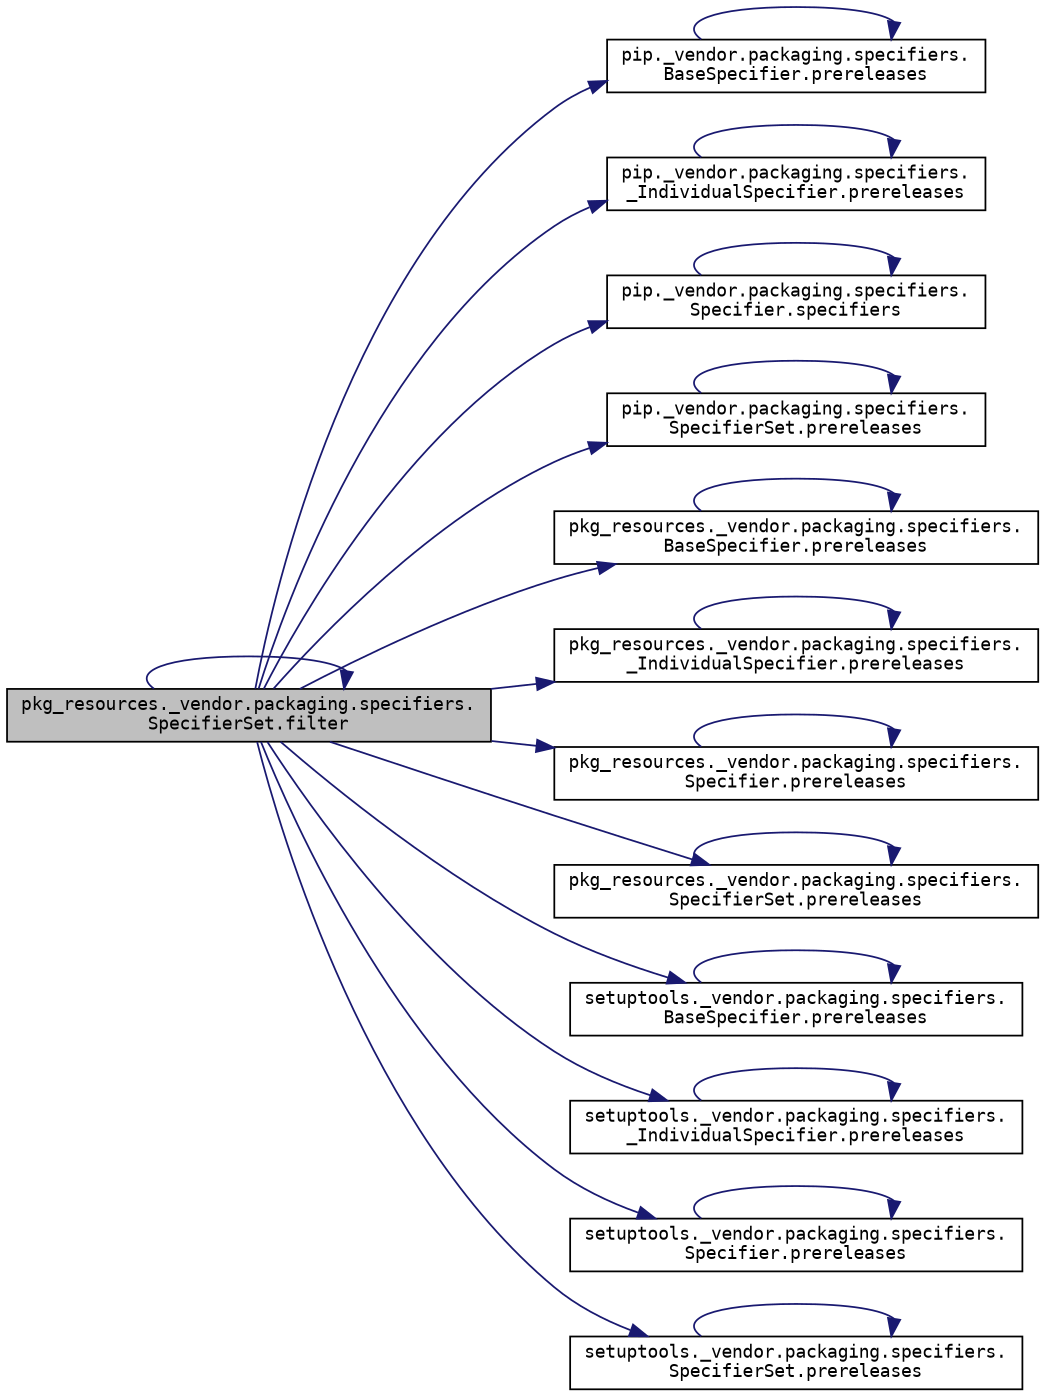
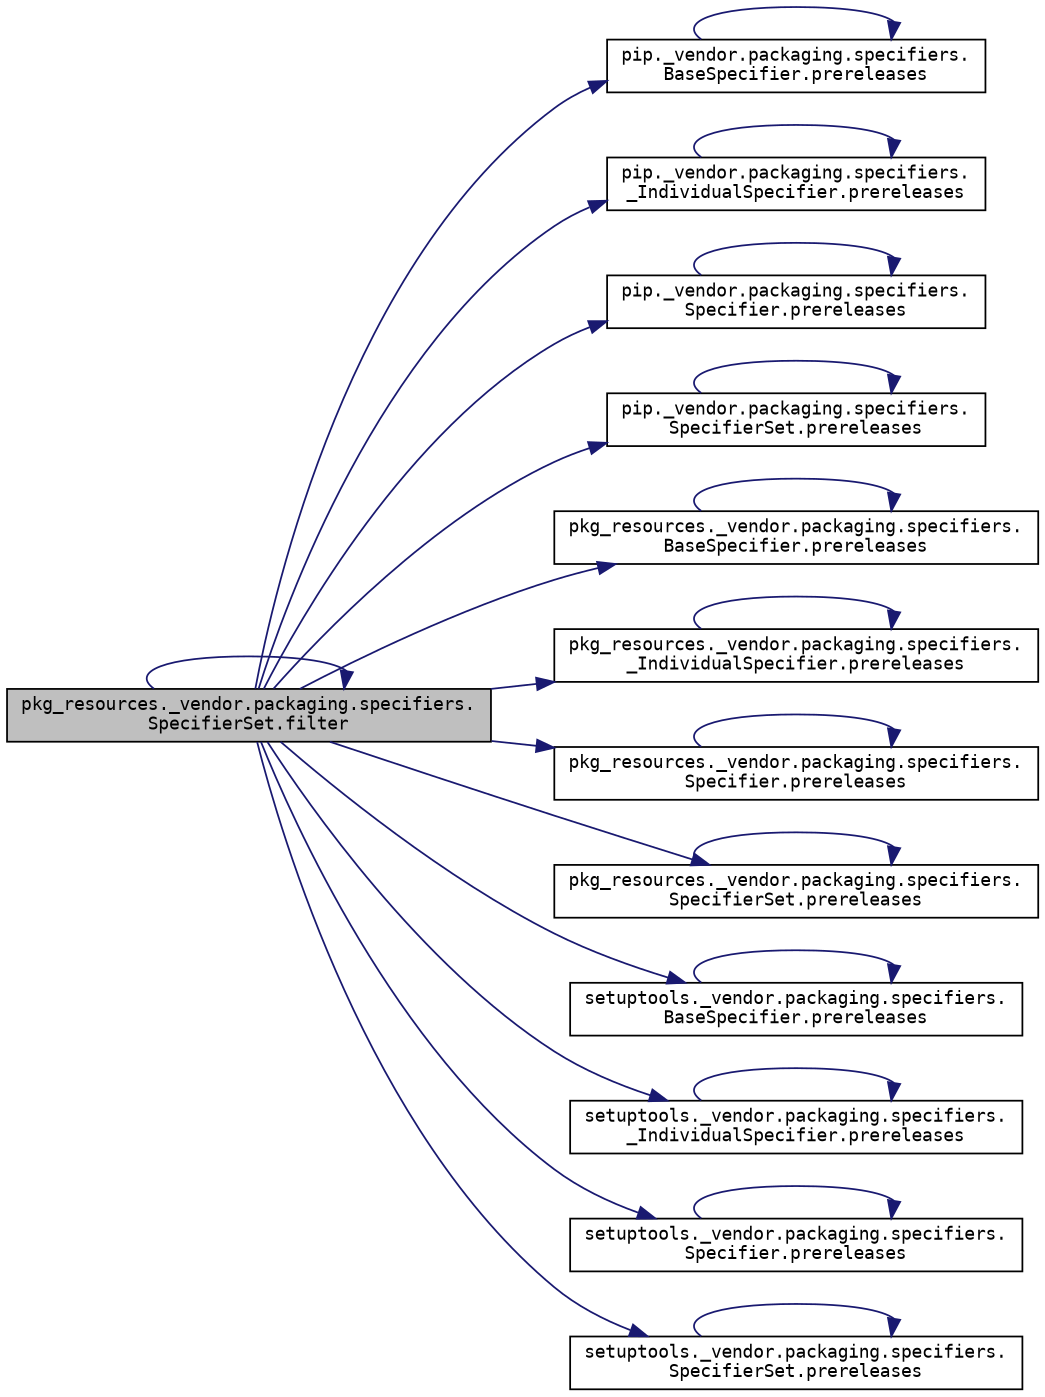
node "pip._vendor.packaging.specifiers. Specifier.specifiers": label "pip._vendor.packaging.specifiers. Specifier.specifiers" -> "pip._vendor.packaging.specifiers. Specifier.prereleases"
